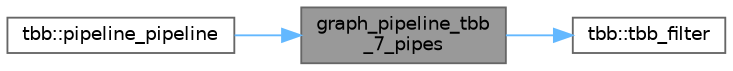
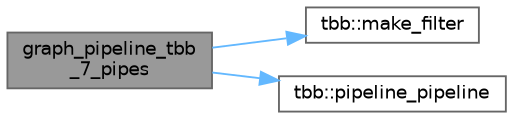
edge "tbb::pipeline_pipeline" -> "graph_pipeline_tbb _7_pipes": reversed
node "tbb::tbb_filter": label "tbb::tbb_filter" -> "tbb::make_filter"
